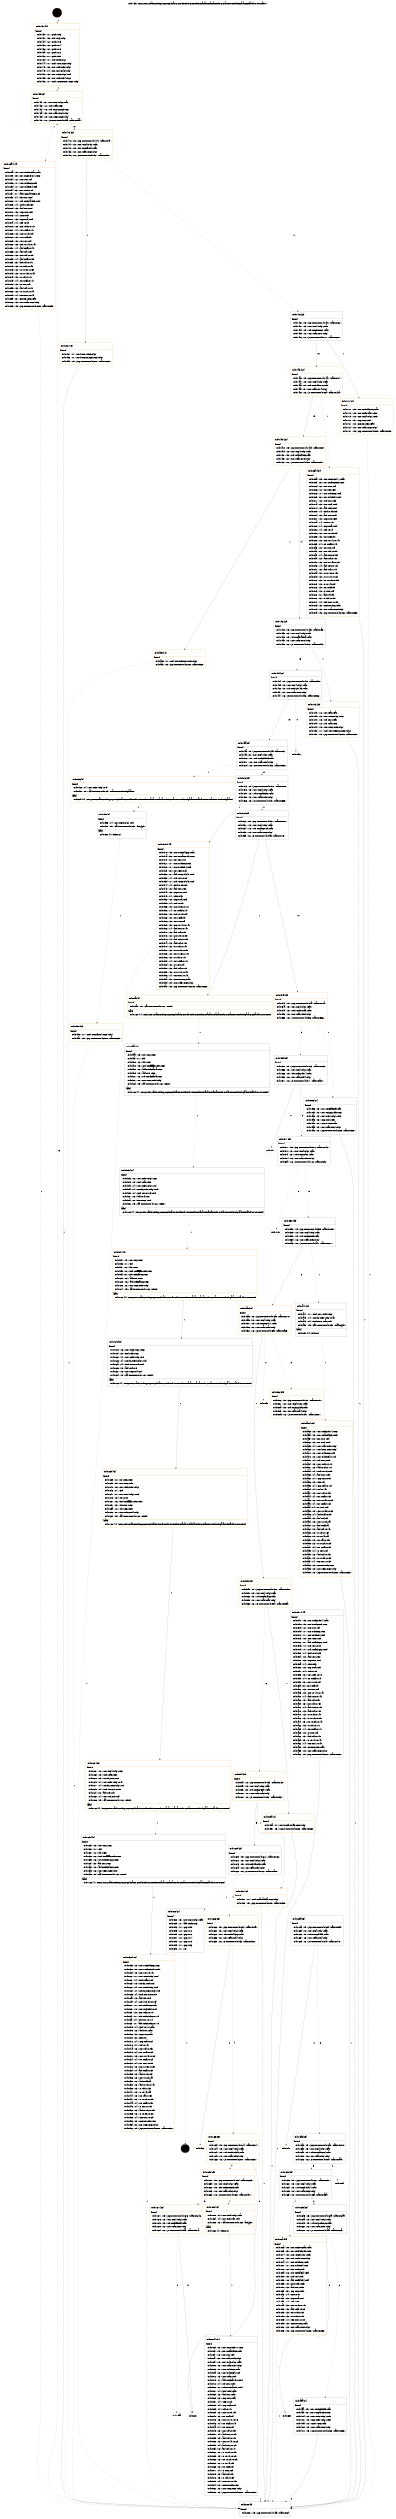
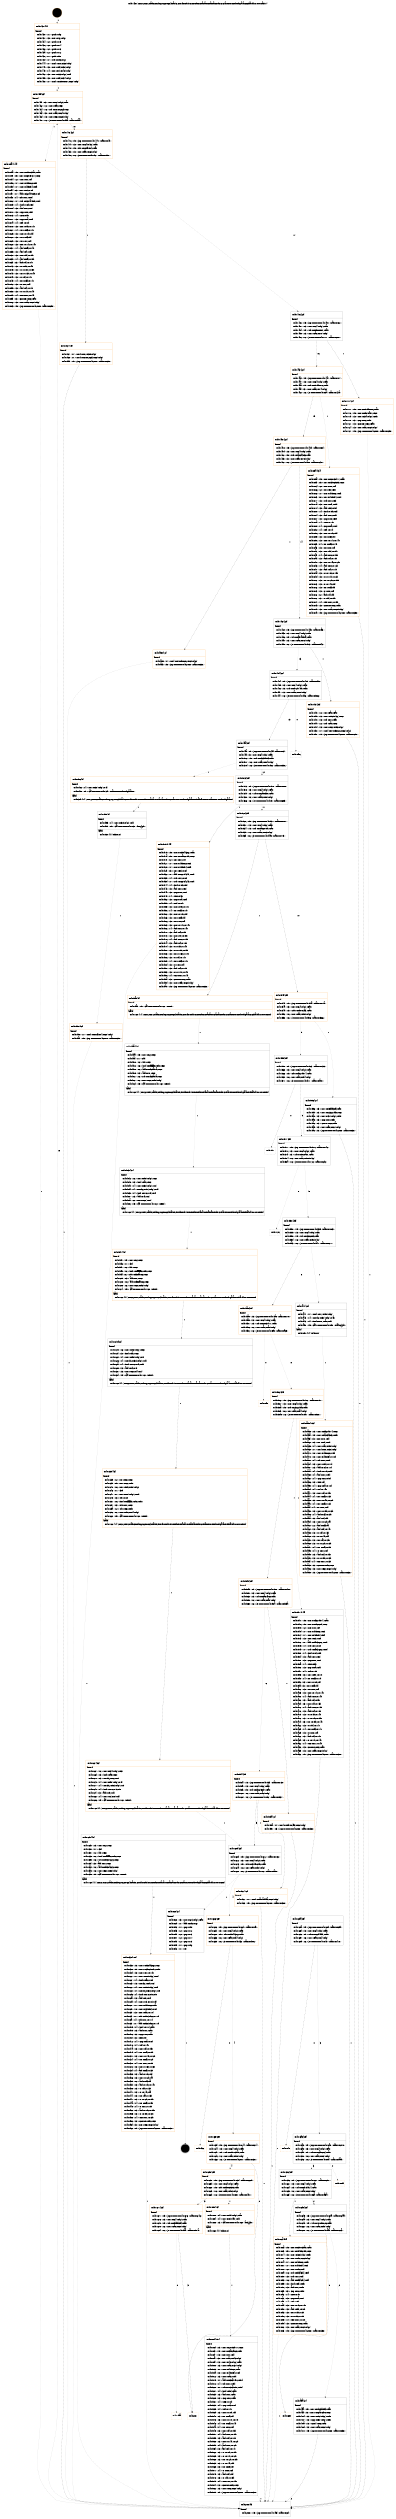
edge "0x4015a9 [25]" -> "0x4015db [25]": now "0x4015c2 [25]" -> "0x4015db [25]"
edge "0x4015c2 [25]" -> "0x4019b1 [144]": added, label "1"
edge "0x401c67 [36]" -> "0x401c8b [40]": now "0x401c67 [36]" -> "0x40160d [25]"
